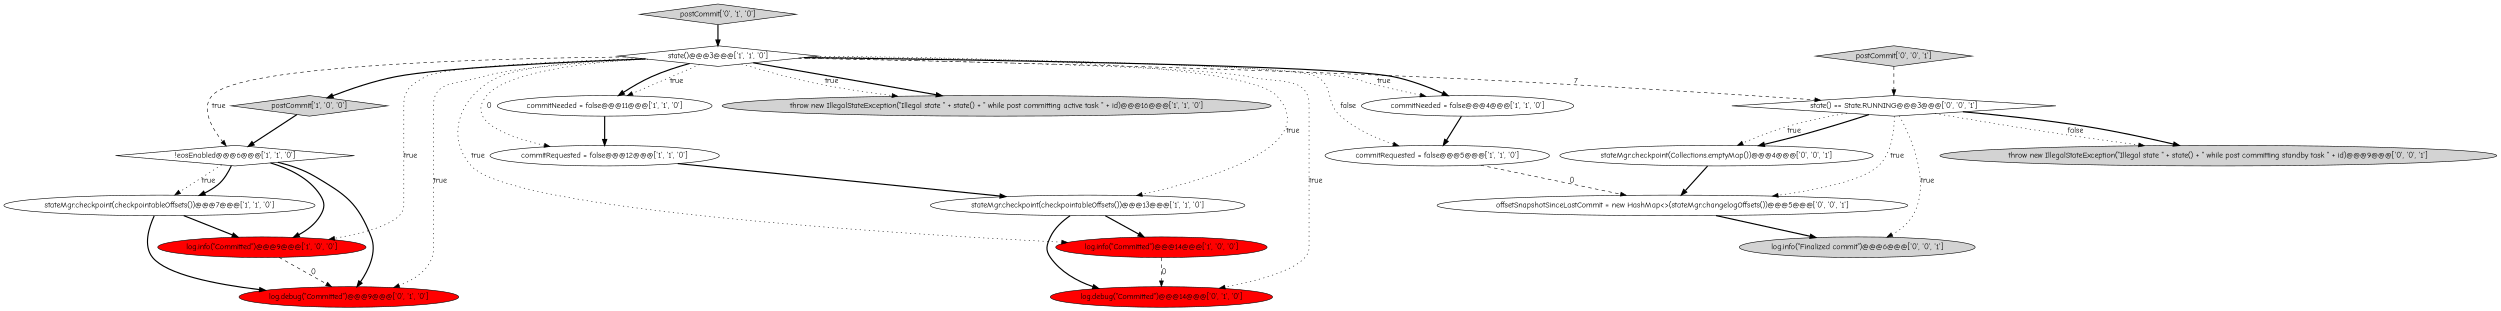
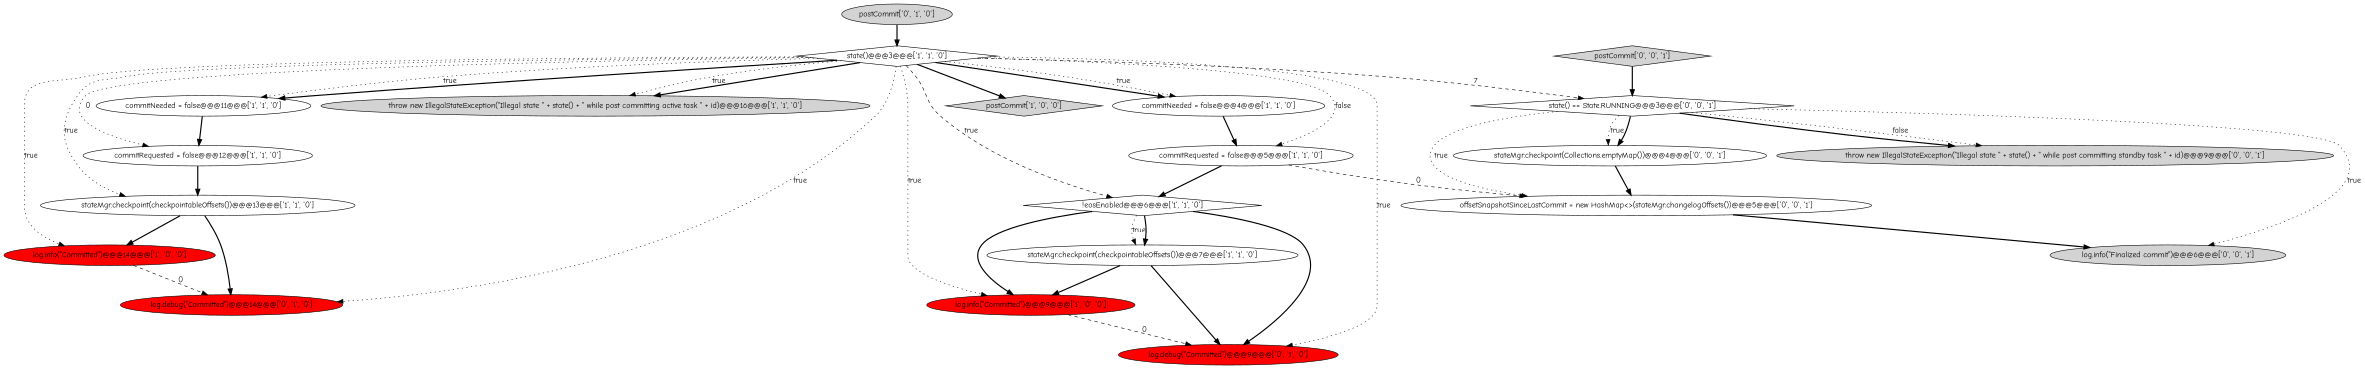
node "postCommit['0', '1', '0']": shape diamond -> ellipse
edge "postCommit['0', '0', '1']" -> "state() == State.RUNNING@@@3@@@['0', '0', '1']": style dashed -> bold
edge "postCommit['1', '0', '0']" -> "!eosEnabled@@@6@@@['1', '1', '0']": now "commitRequested = false@@@5@@@['1', '1', '0']" -> "!eosEnabled@@@6@@@['1', '1', '0']"
